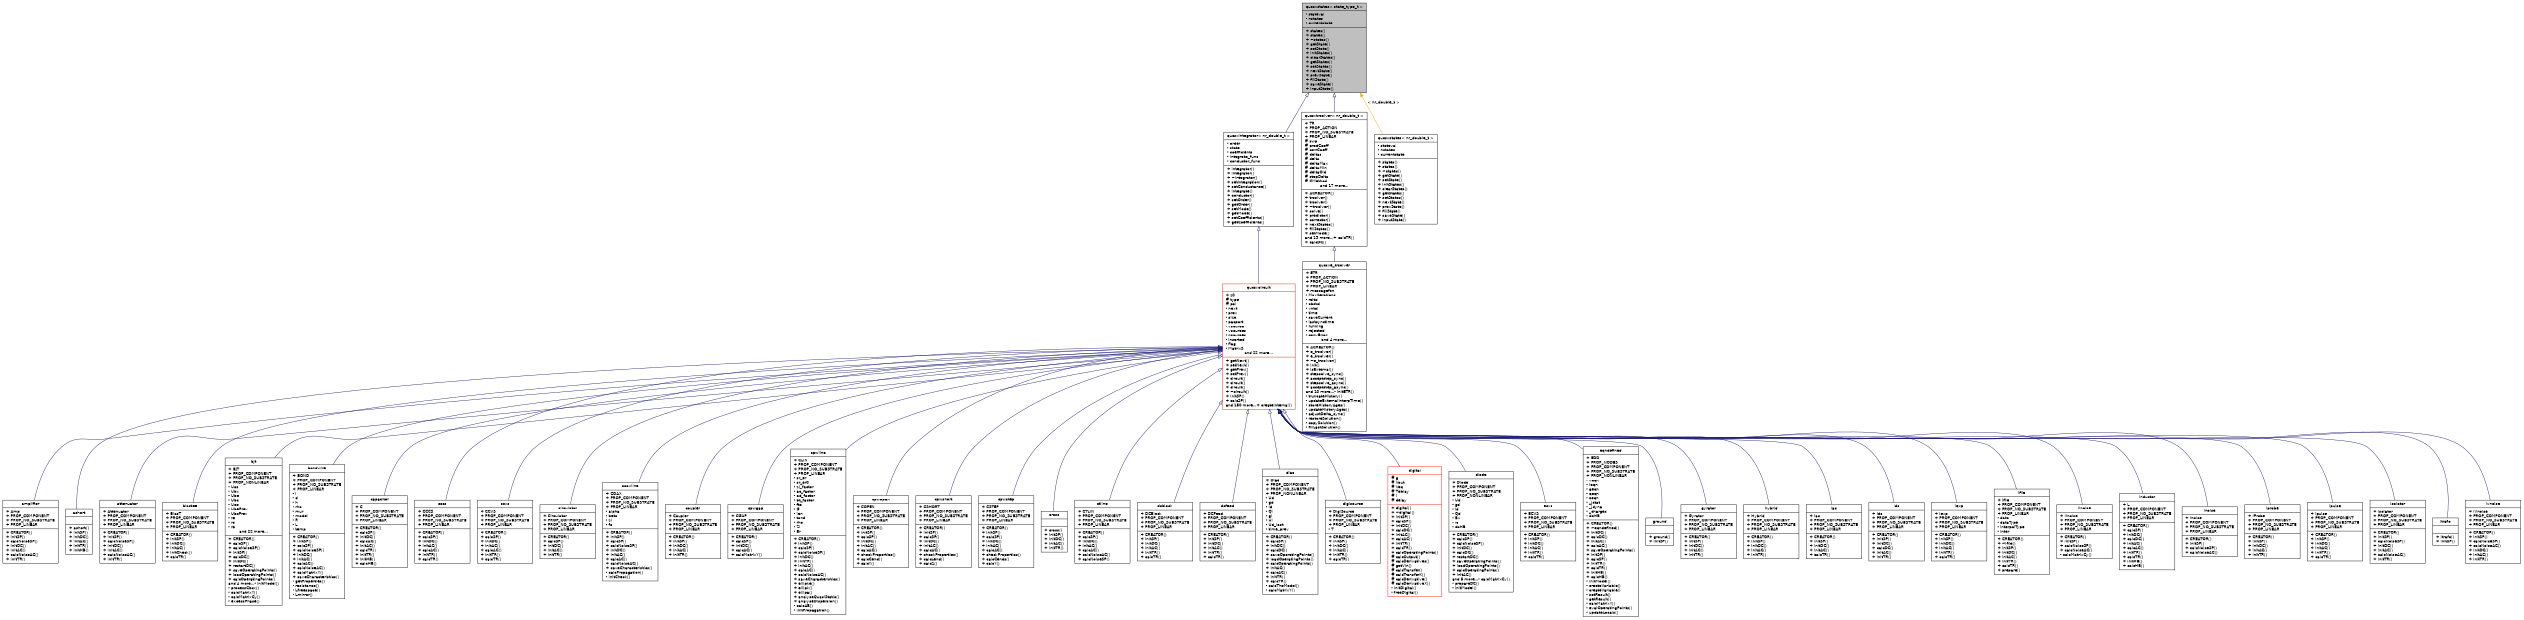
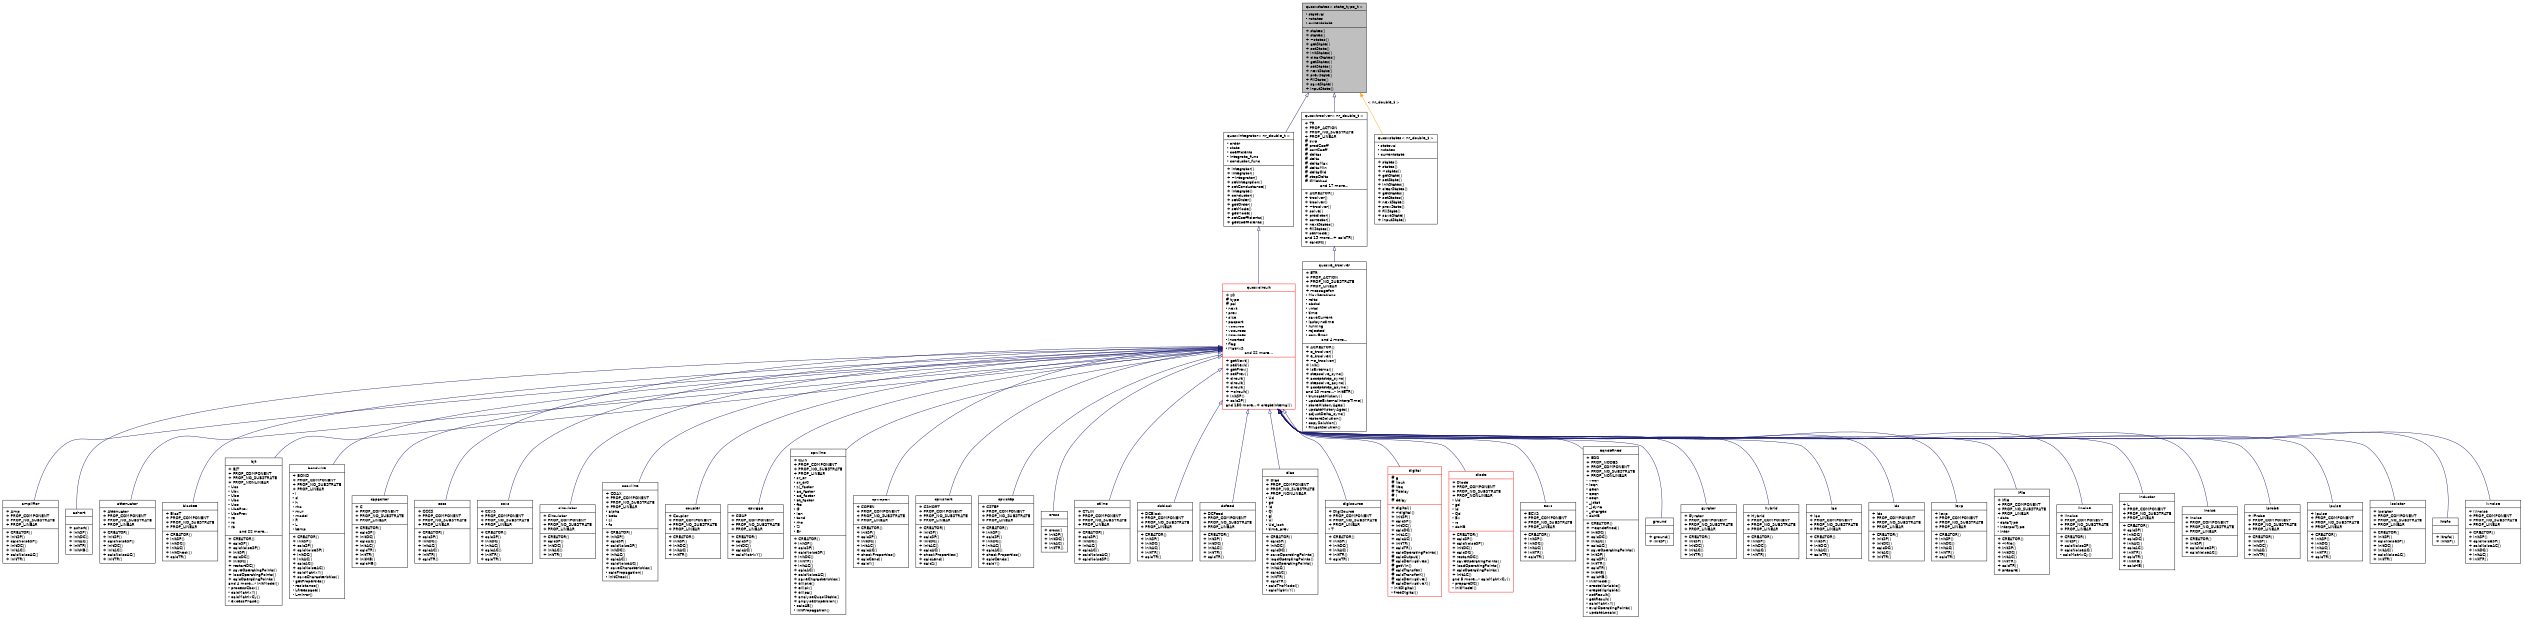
node "diode": color black -> red
